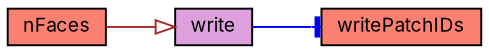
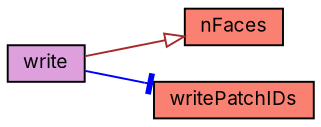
edge "nFaces" -> "write": reversed
